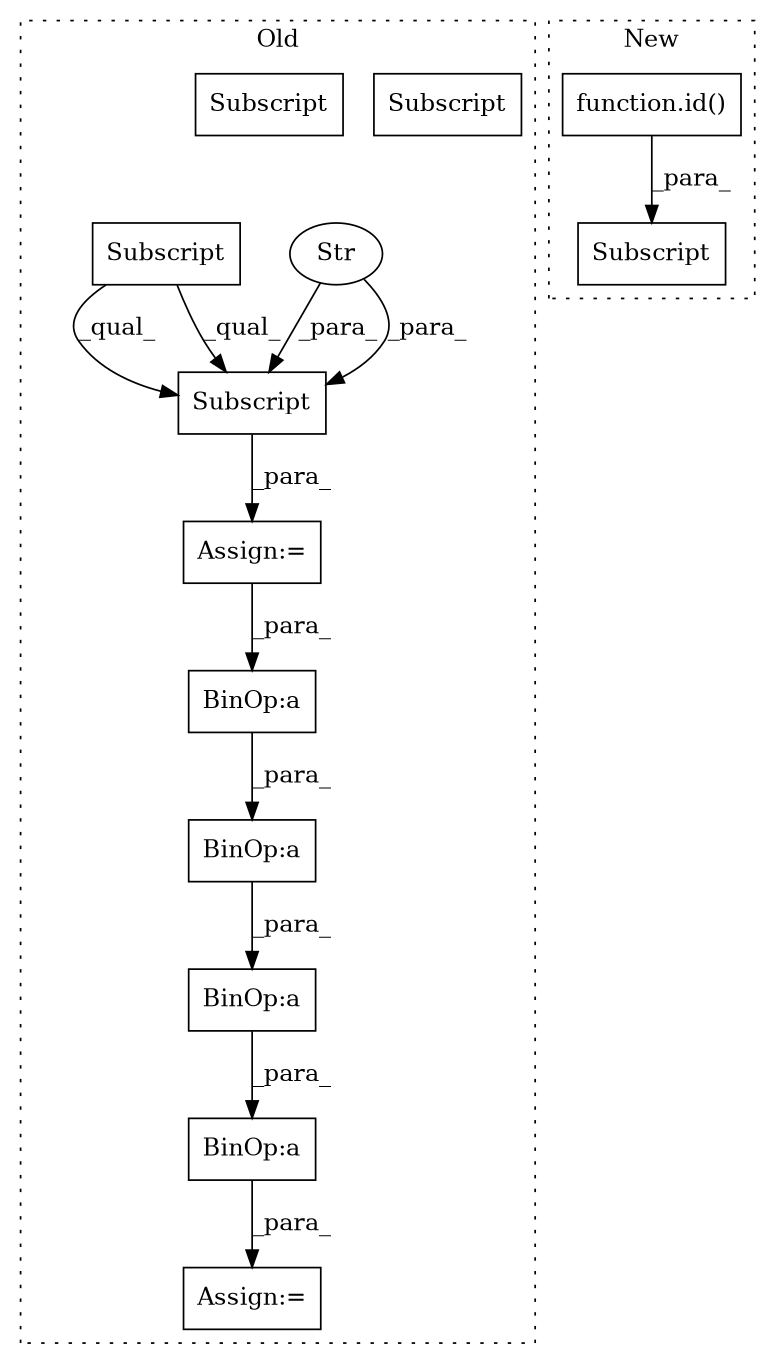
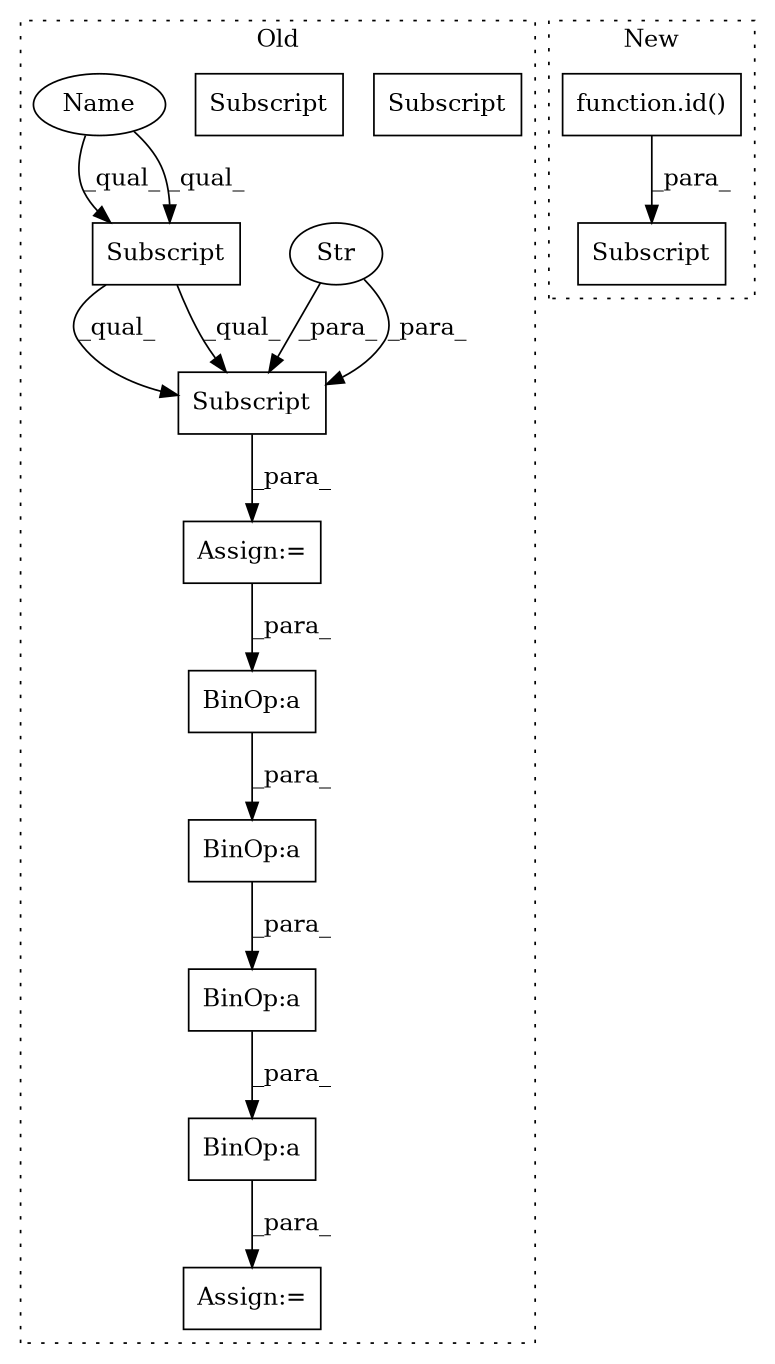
node "Name": added
